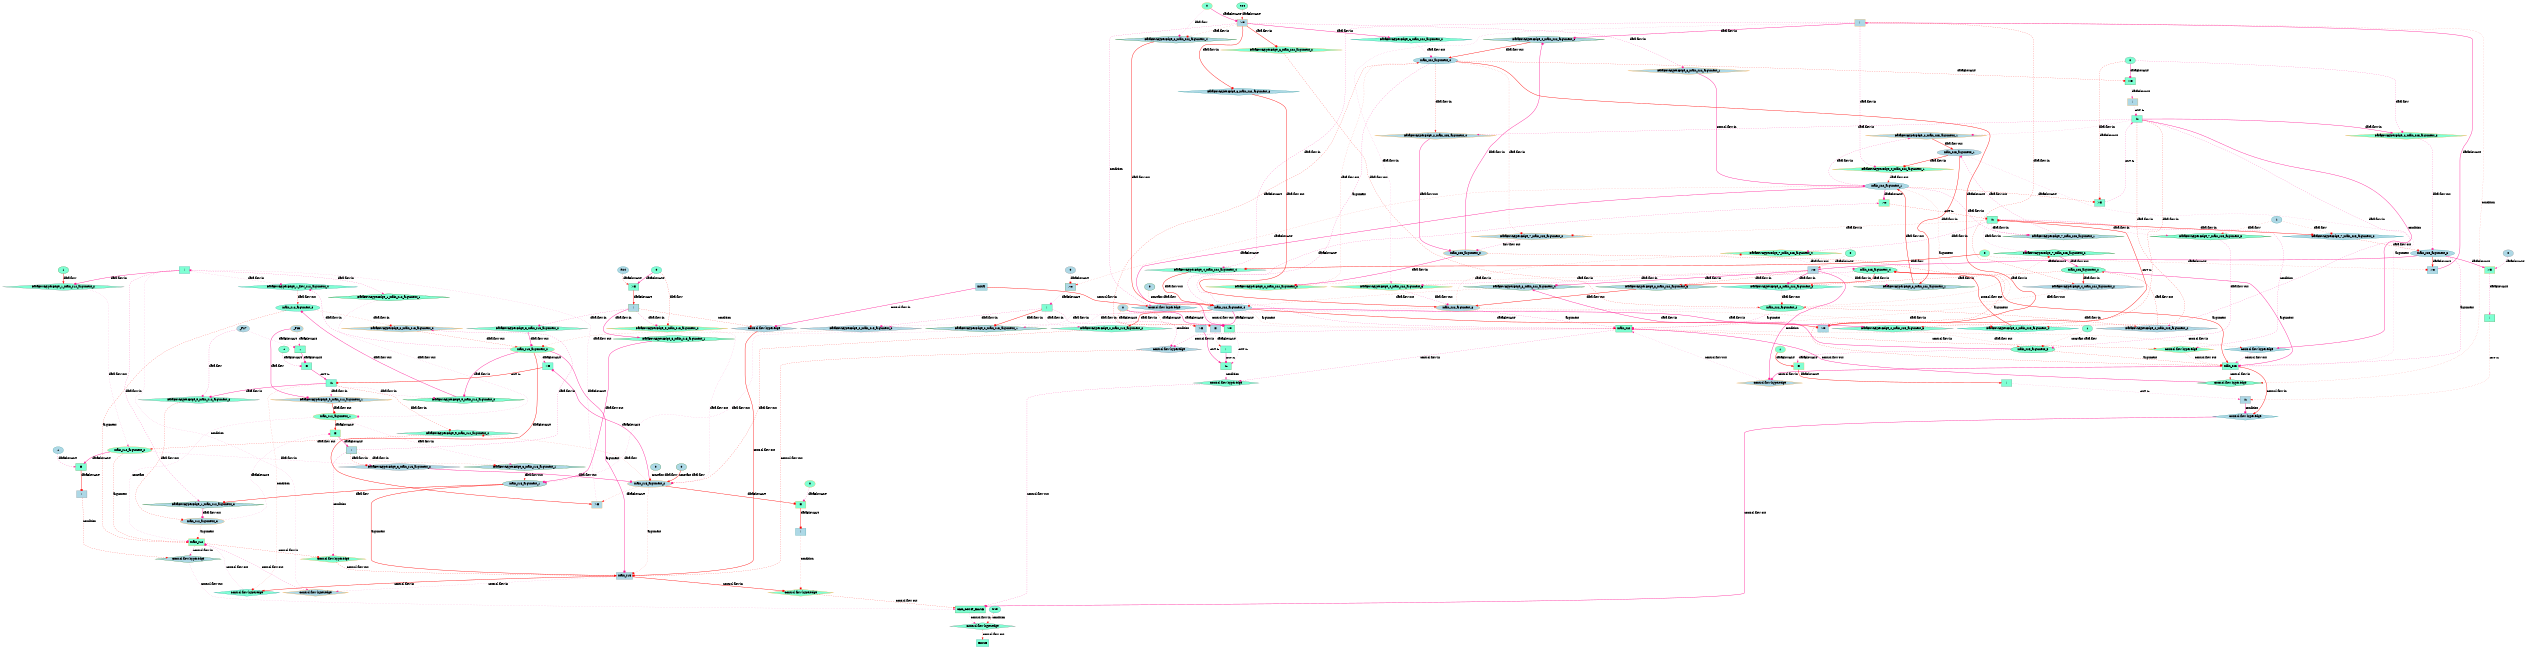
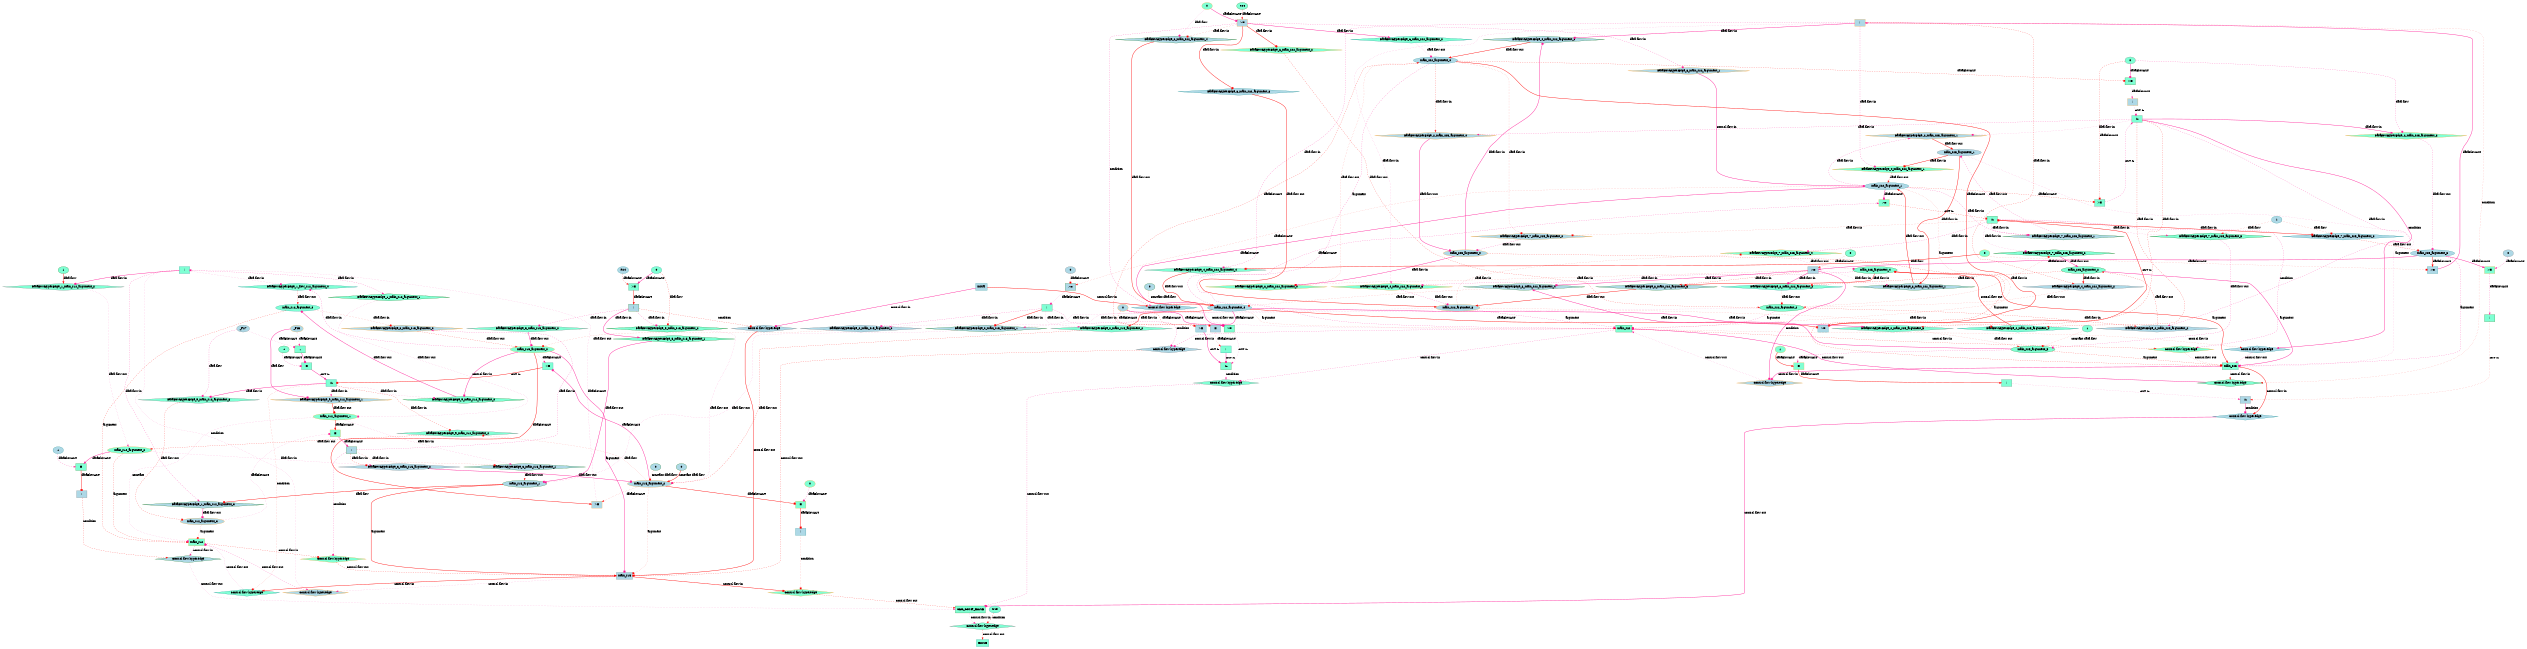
edge "DataFowHyperEdge_7_main_s25_argument_0" -> "main_s25_argument_0": label "flow flow out" -> "data flow out"
node "DataFowHyperEdge_5_main_s15_argument_2": color darkorange -> darkgreen
edge "main_s15_argument_0" -> "DataFowHyperEdge_9_main_s12_argument_0": label "data flow in" -> "control flow in"
